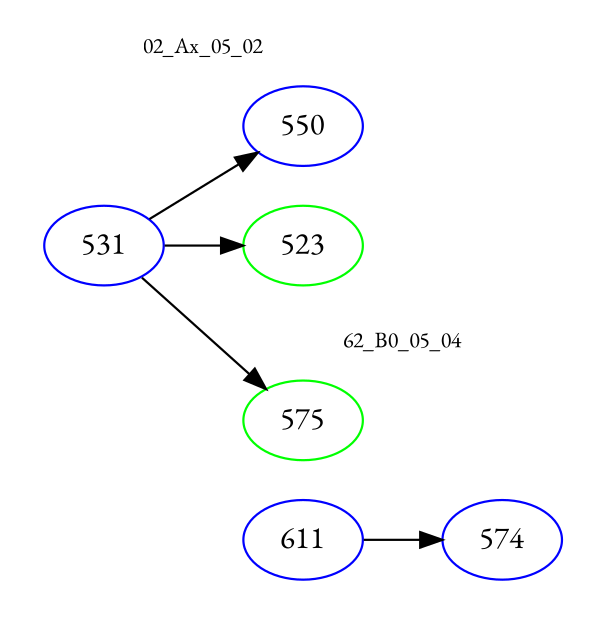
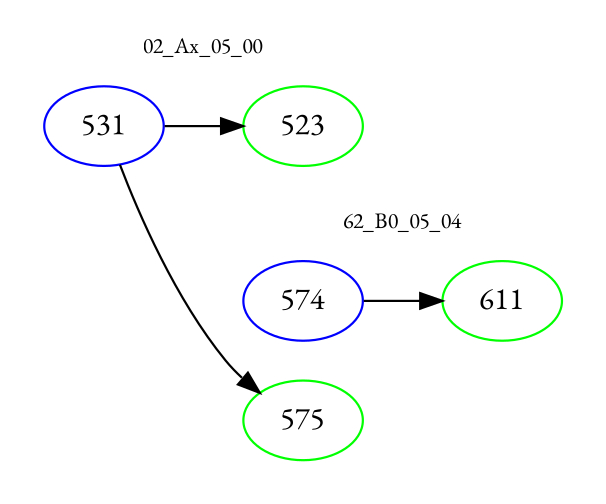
cluster "02_Ax_05_02": label "02_Ax_05_02" -> "02_Ax_05_00"
node "550": removed
node "611": color blue -> green
edge "611" -> "574": reversed
